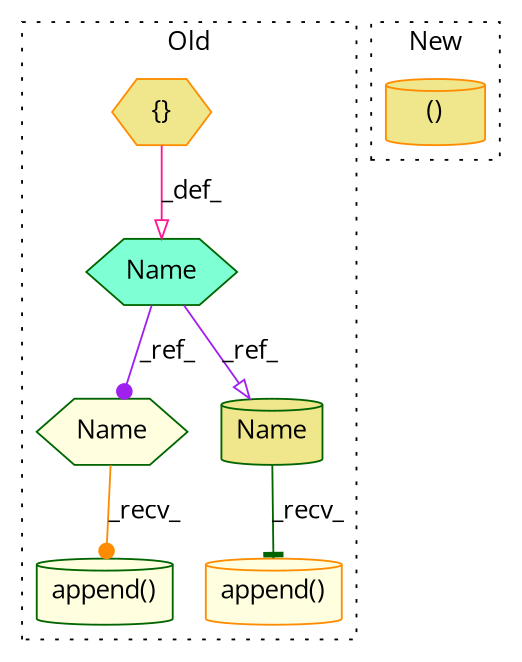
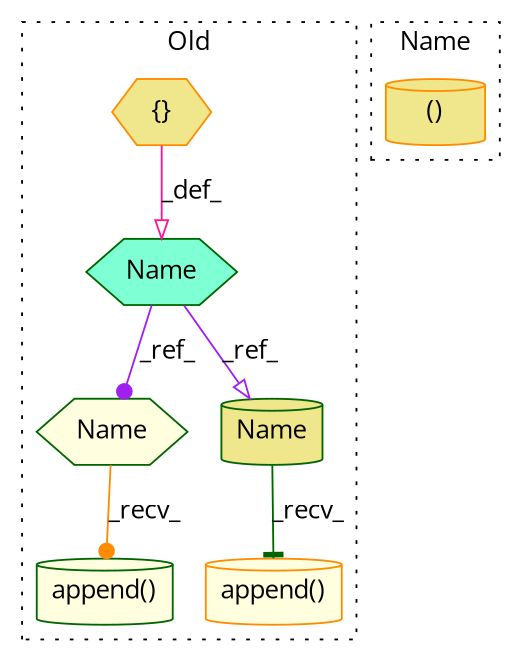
cluster "New": label "New" -> "Name"
